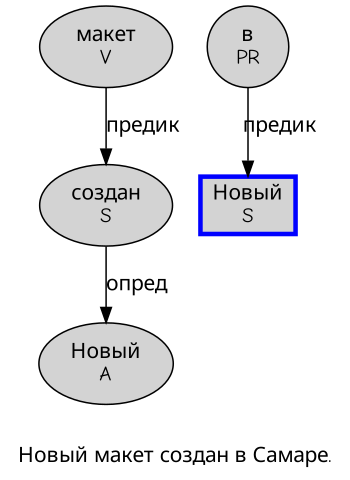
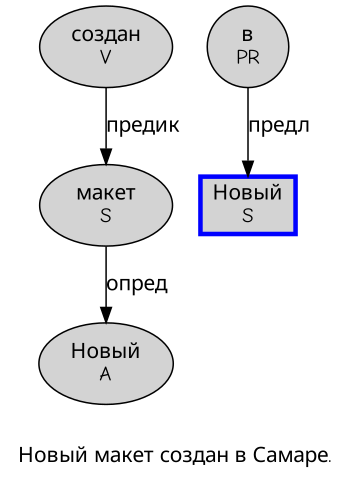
node "макет V": label "макет V" -> "создан V"
edge "в PR" -> "Новый S": label "предик" -> "предл"
node "создан S": label "создан S" -> "макет S"
